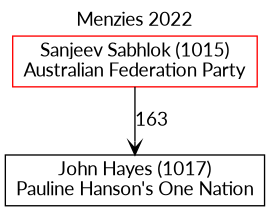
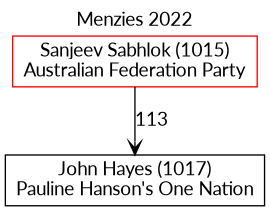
edge "Sanjeev Sabhlok (1015) Australian Federation Party" -> "John Hayes (1017) Pauline Hanson's One Nation": label "163" -> "113"
